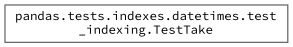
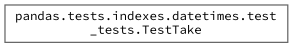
node "pandas.tests.indexes.datetimes.test _indexing.TestTake": label "pandas.tests.indexes.datetimes.test _indexing.TestTake" -> "pandas.tests.indexes.datetimes.test _tests.TestTake"
